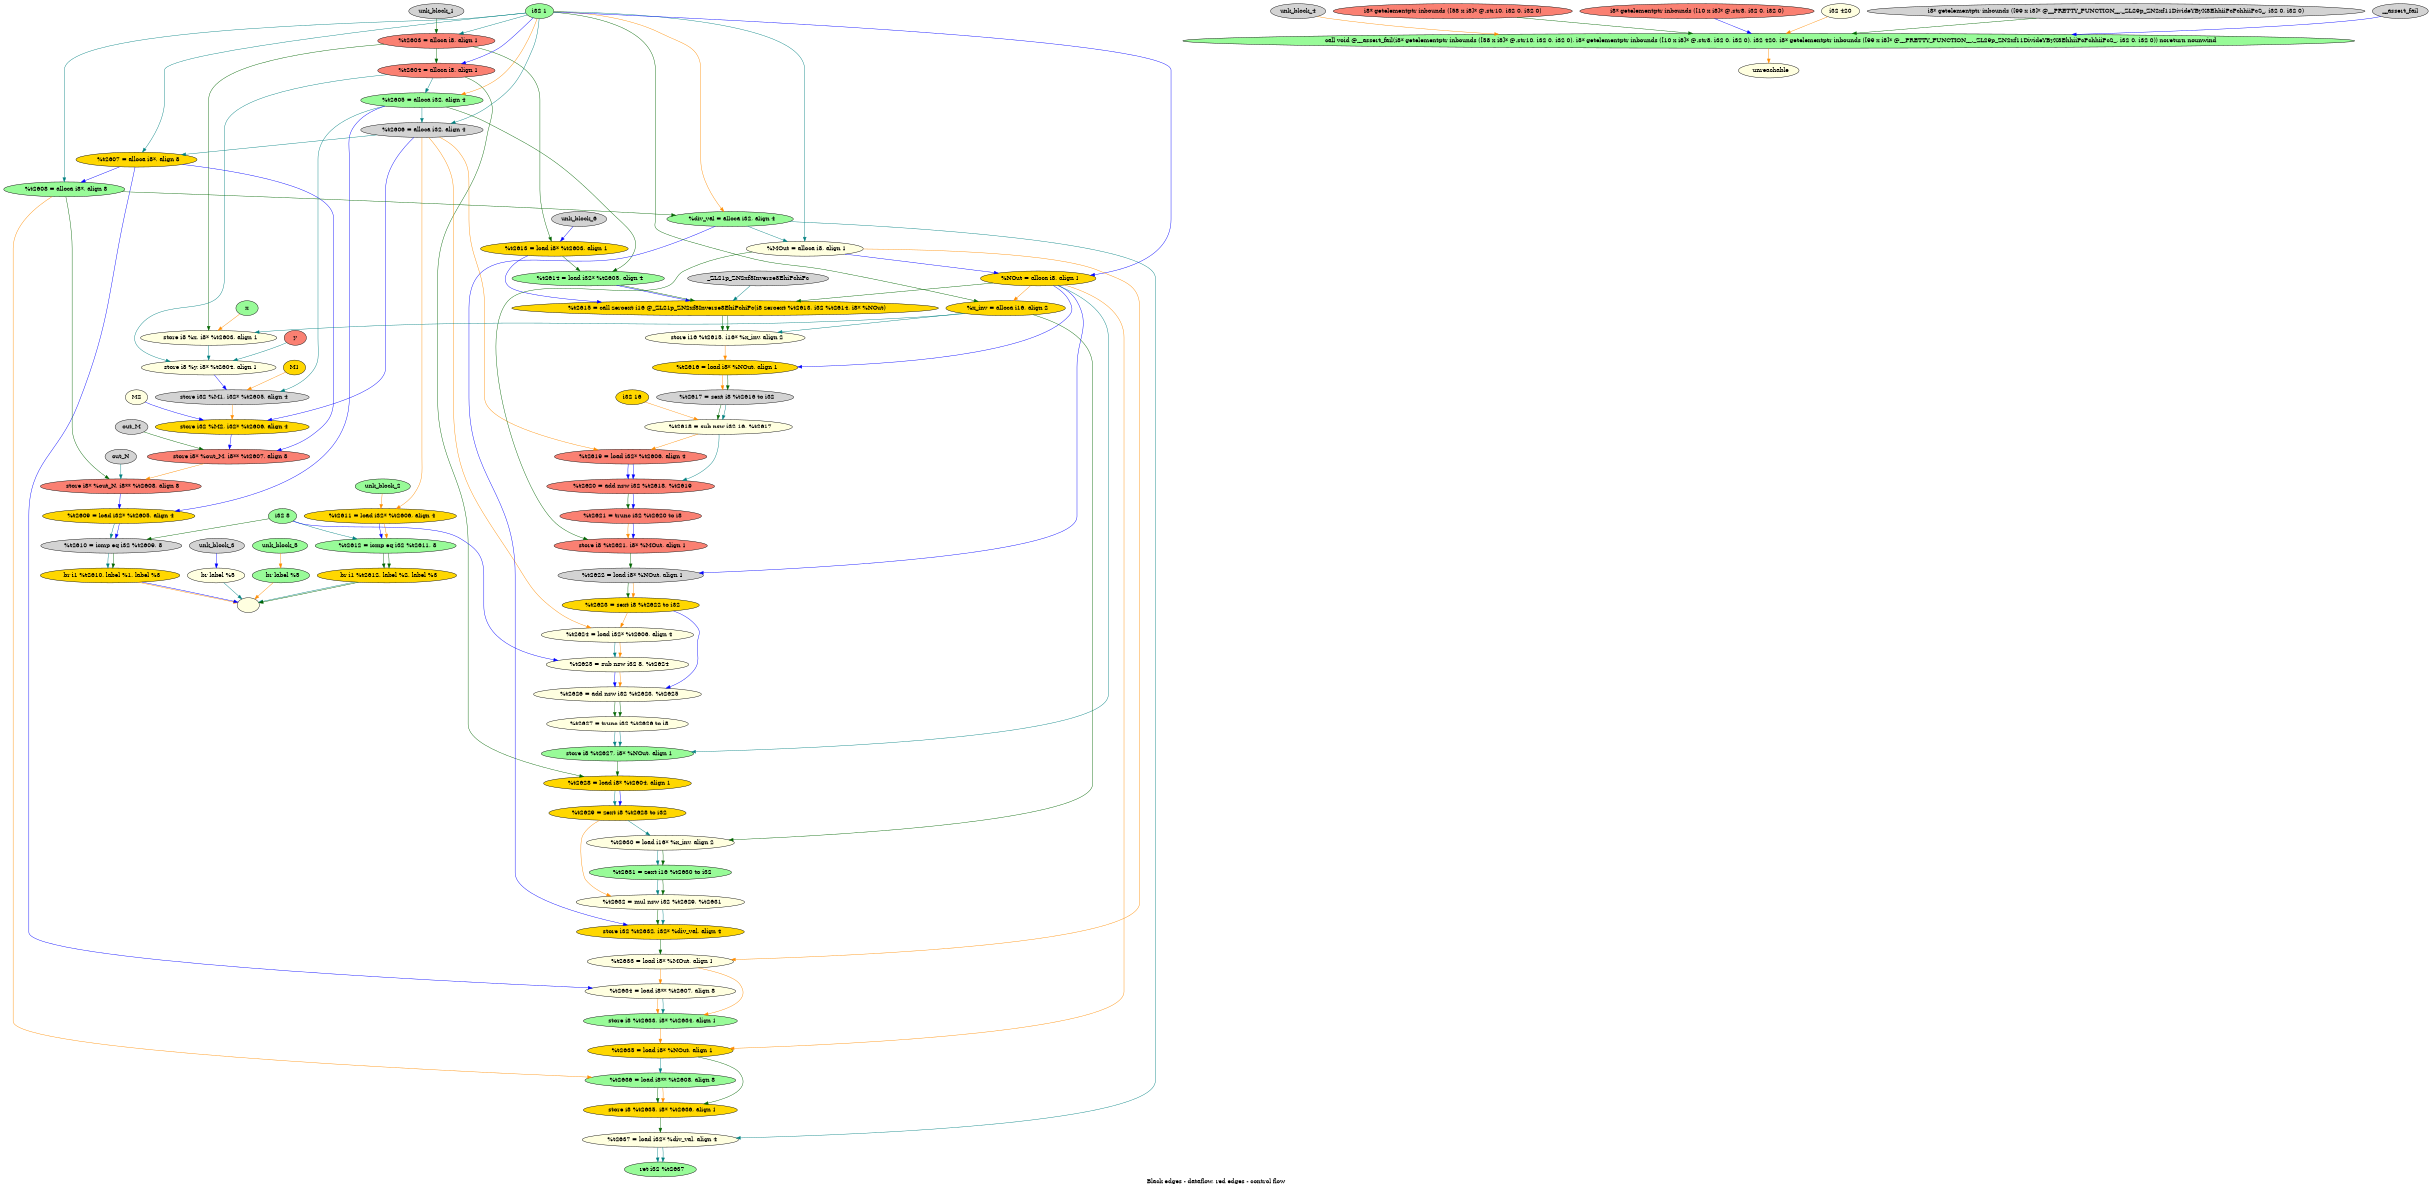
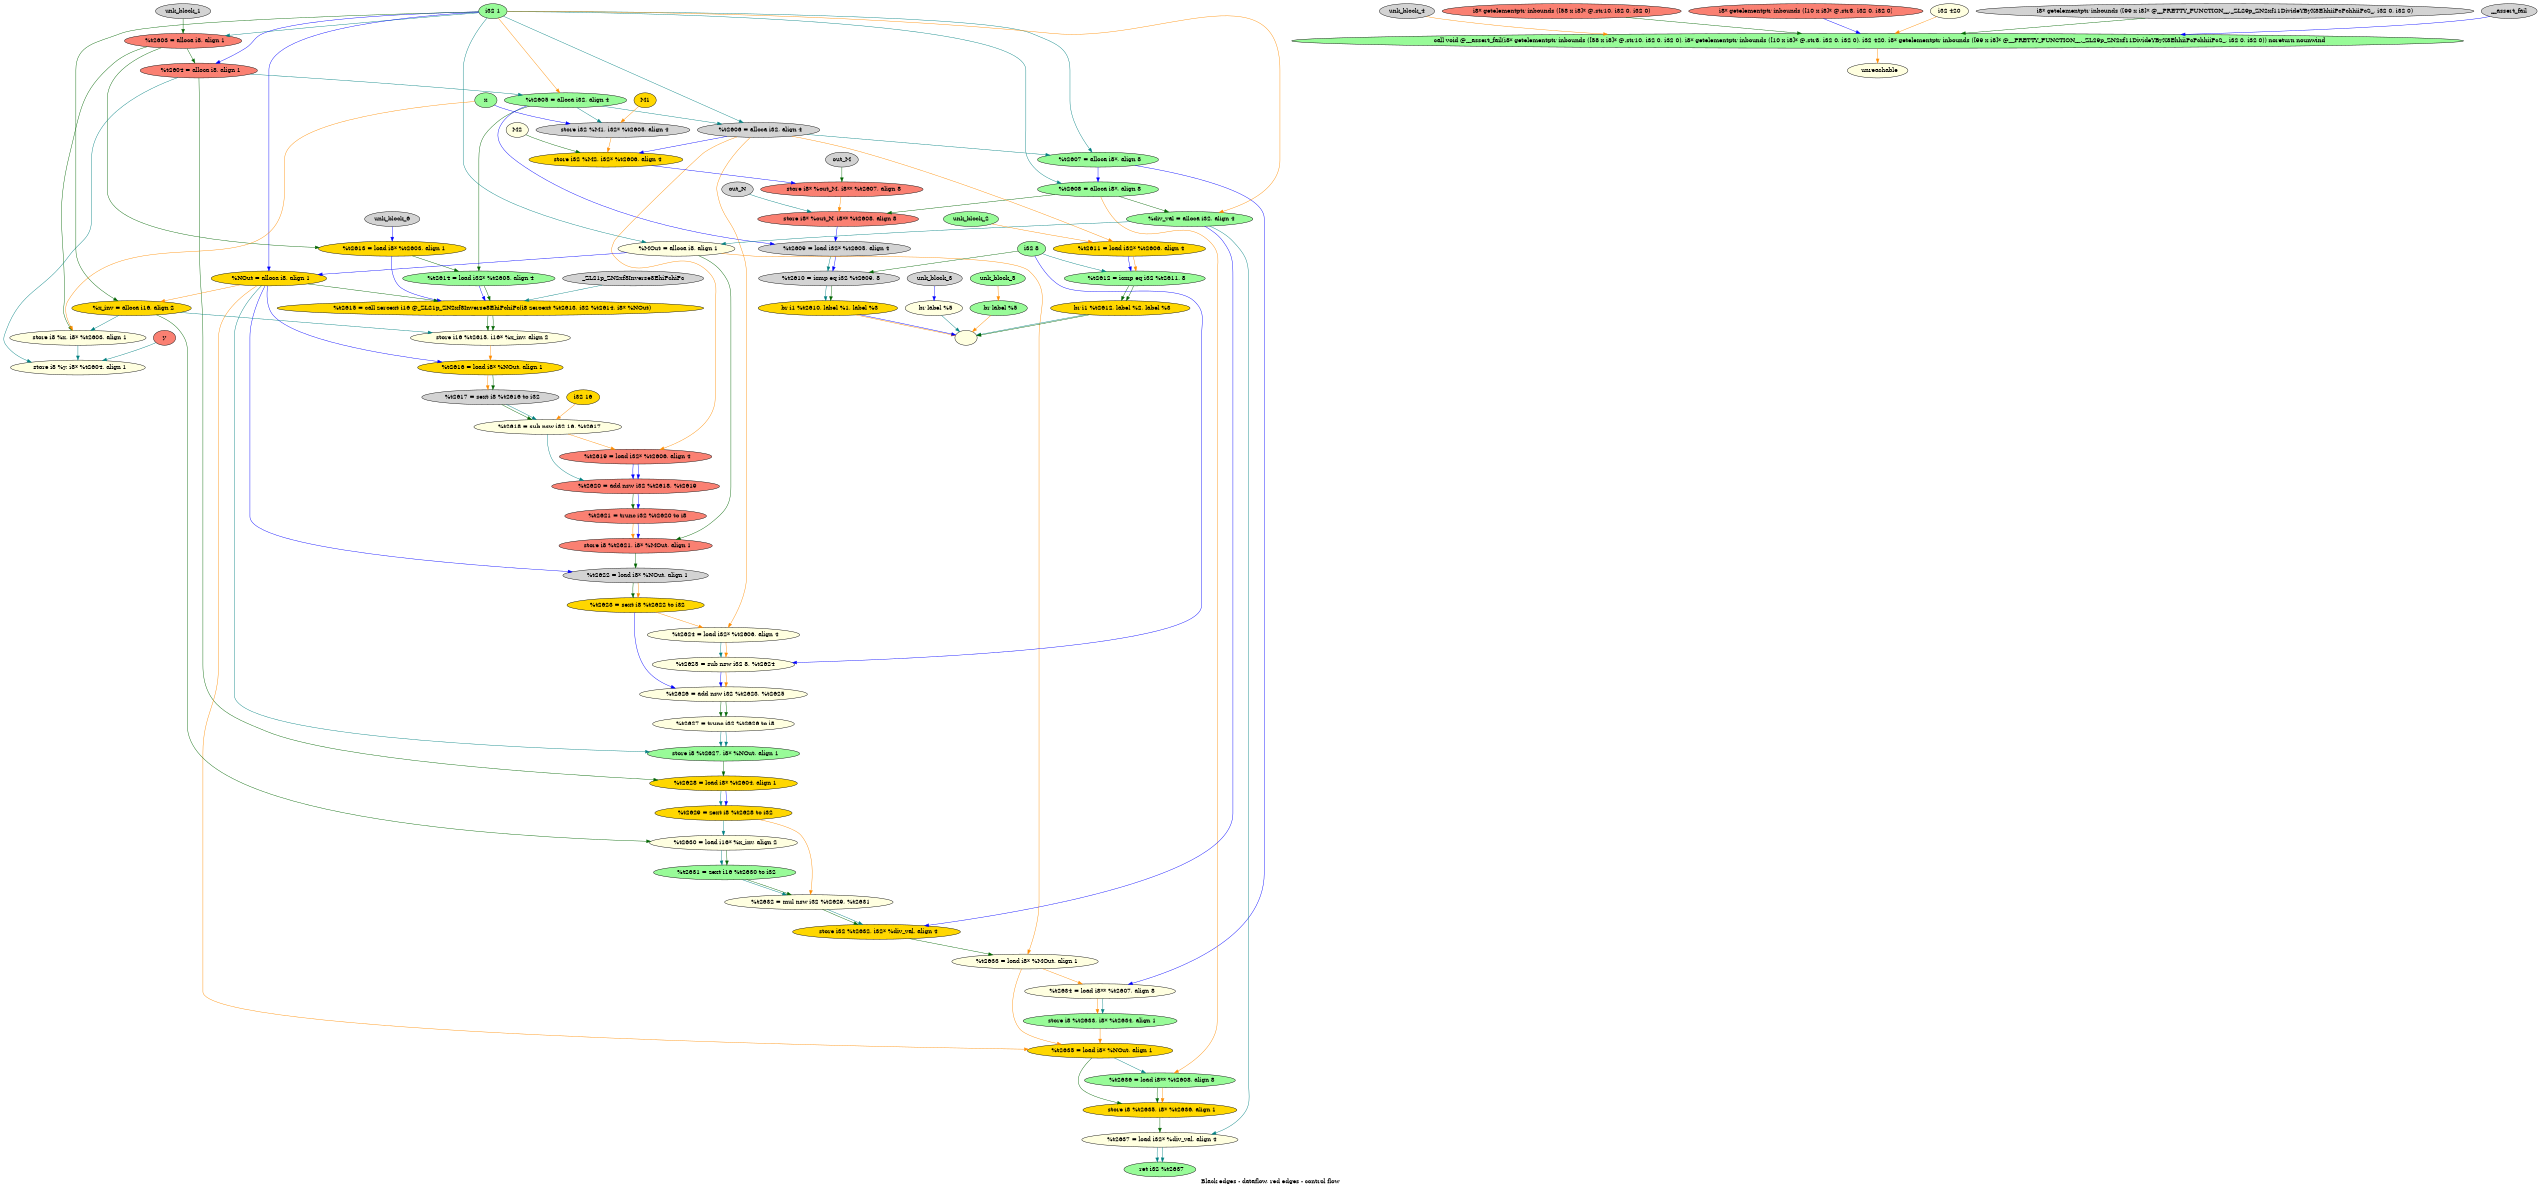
node "%t2607 = alloca i8*, align 8": fillcolor gold -> palegreen
edge "%t2607 = alloca i8*, align 8" -> "store i8* %out_M, i8** %t2607, align 8": removed
edge "store i8 %y, i8* %t2604, align 1" -> "store i32 %M1, i32* %t2605, align 4": now "x" -> "store i32 %M1, i32* %t2605, align 4"
edge "M2" -> "store i32 %M2, i32* %t2606, align 4": color blue -> darkgreen
node "%t2609 = load i32* %t2605, align 4": fillcolor gold -> lightgrey
edge "%t2633 = load i8* %MOut, align 1" -> "store i8 %t2633, i8* %t2634, align 1": now "%t2633 = load i8* %MOut, align 1" -> "%t2635 = load i8* %NOut, align 1"
